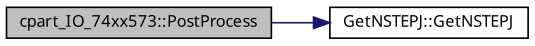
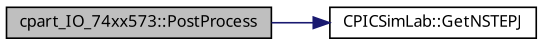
node "GetNSTEPJ::GetNSTEPJ": label "GetNSTEPJ::GetNSTEPJ" -> "CPICSimLab::GetNSTEPJ"
